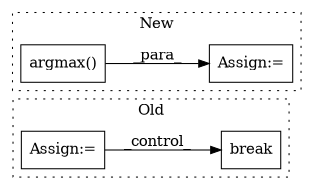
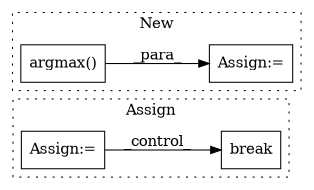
cluster "Old": label "Old" -> "Assign"
